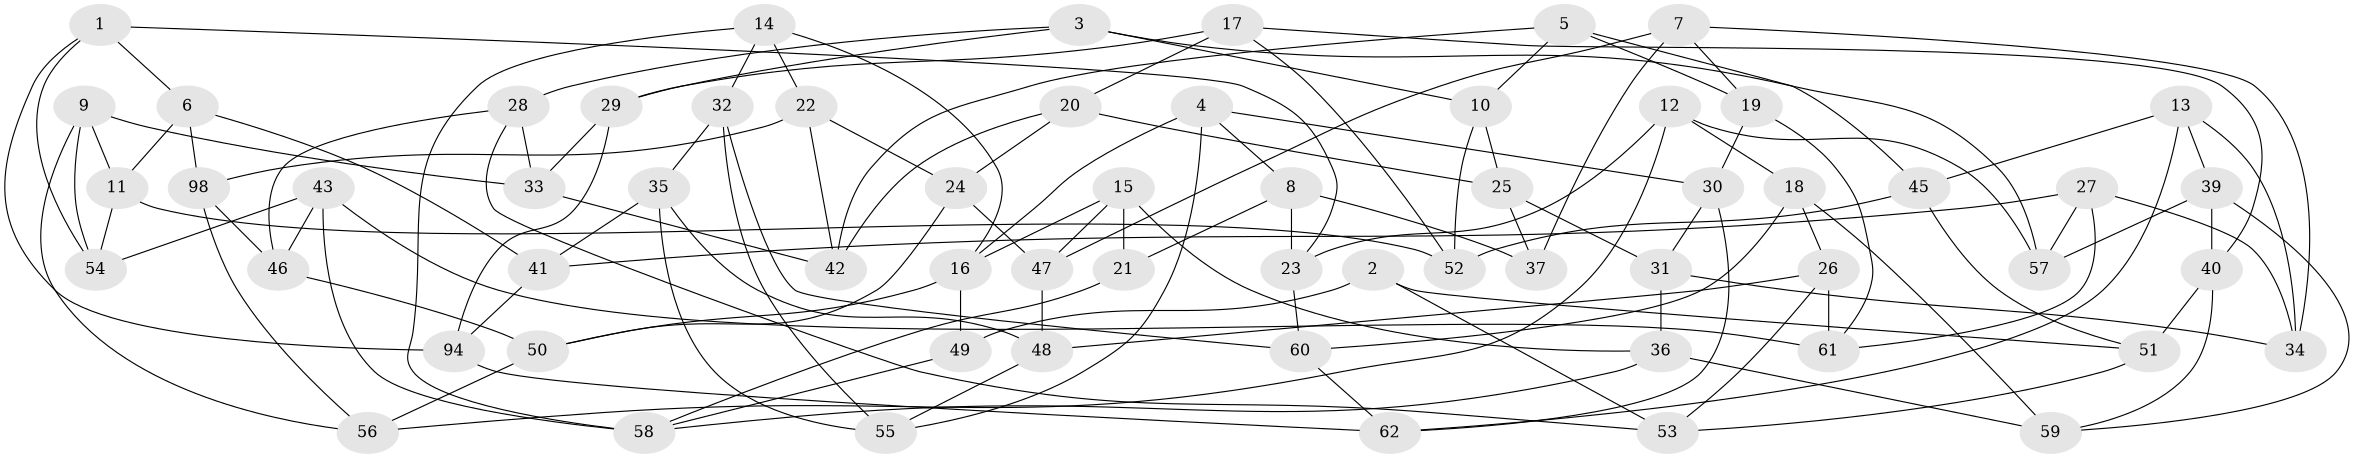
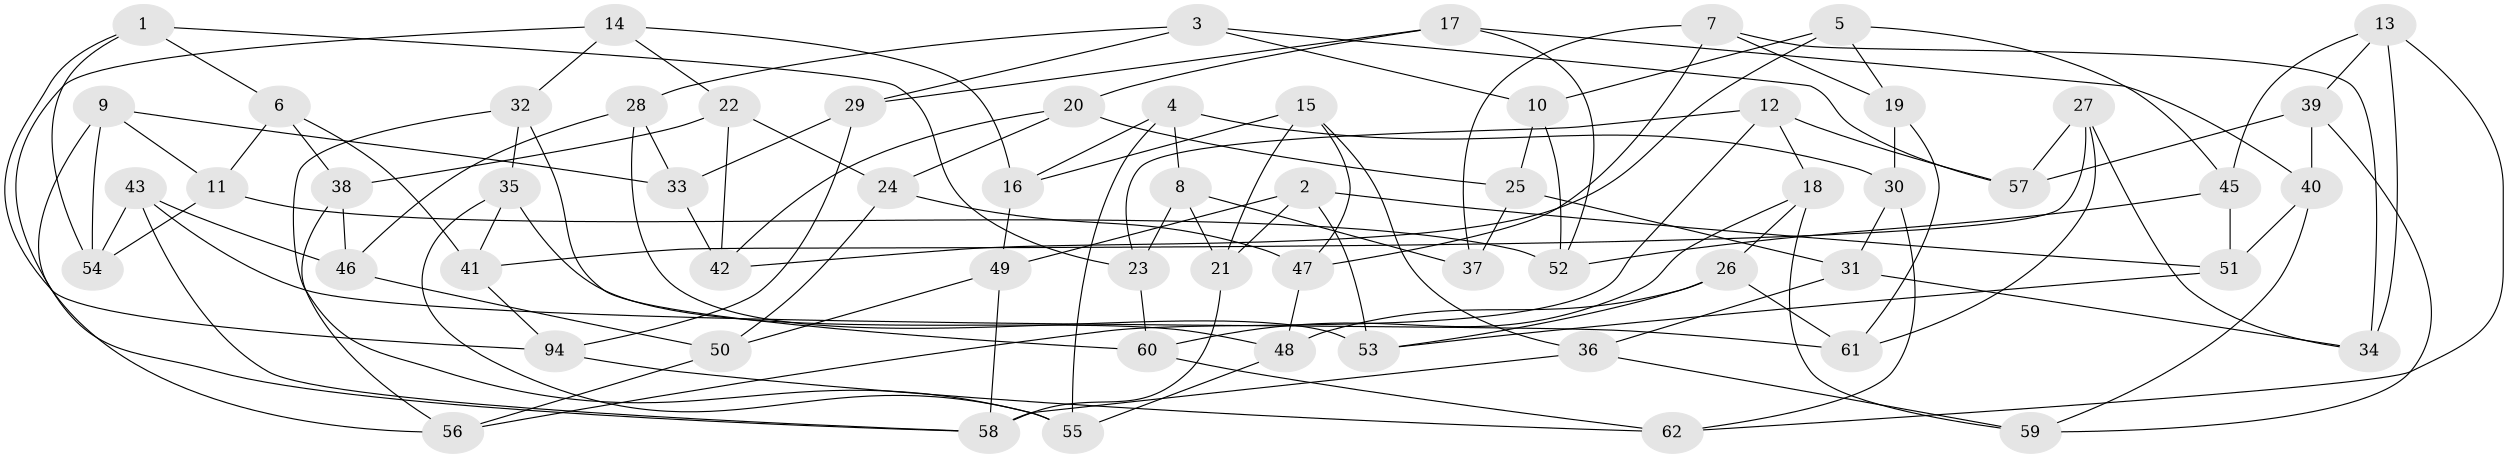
node "98": label "98" -> "38"
edge "2" -- "21": added
edge "16" -- "50": now "49" -- "50"
